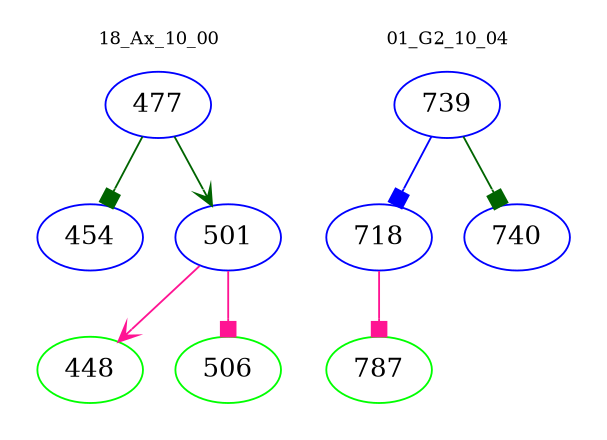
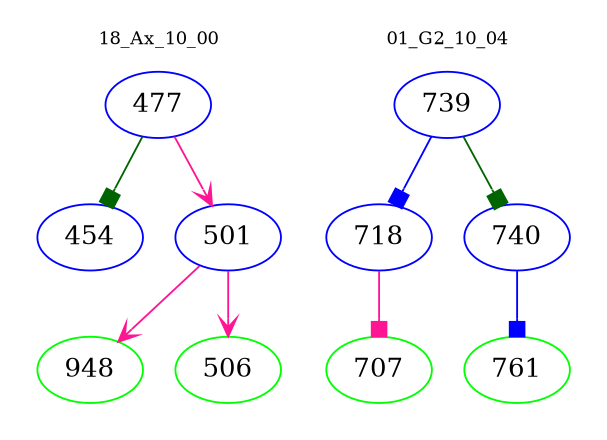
edge "477" -> "501": color darkgreen -> deeppink
edge "501" -> "506": arrowhead box -> vee
node "448": label "448" -> "948"
node "787": label "787" -> "707"
node "761": added
